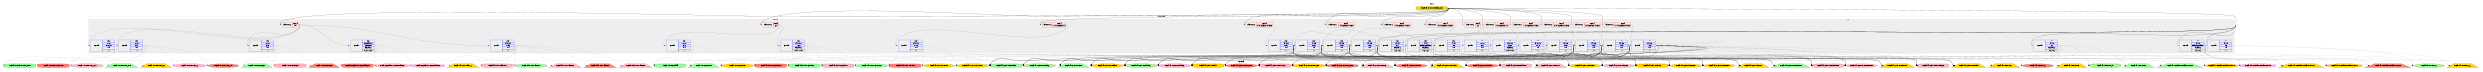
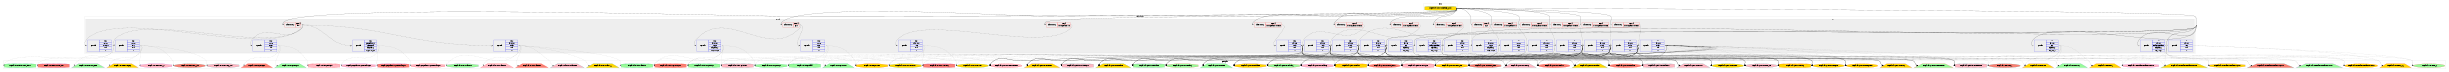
node "portage://dev-python/pytest-8.0.2": fillcolor lightpink -> palegreen
node "portage://dev-libs/glib-2.78.4-r1": removed
